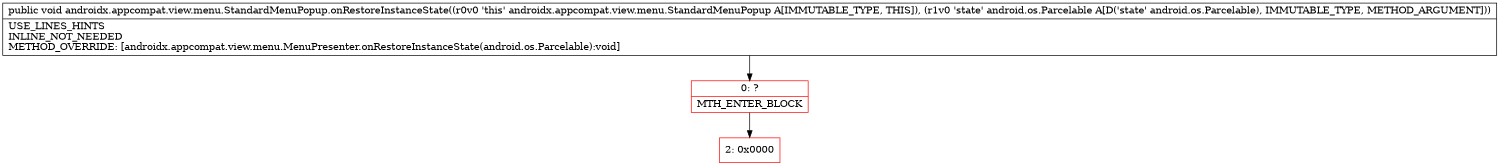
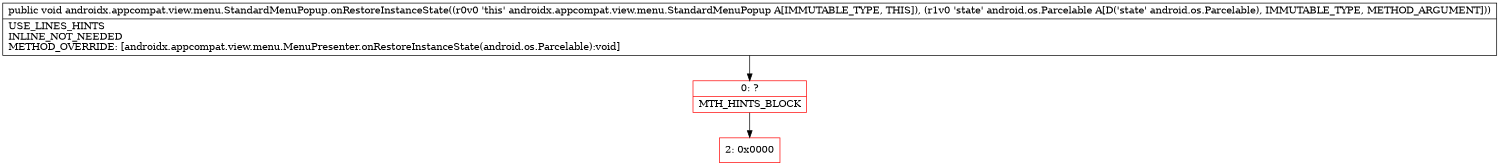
node "0: ?": text "MTH_ENTER_BLOCK" -> "MTH_HINTS_BLOCK"
